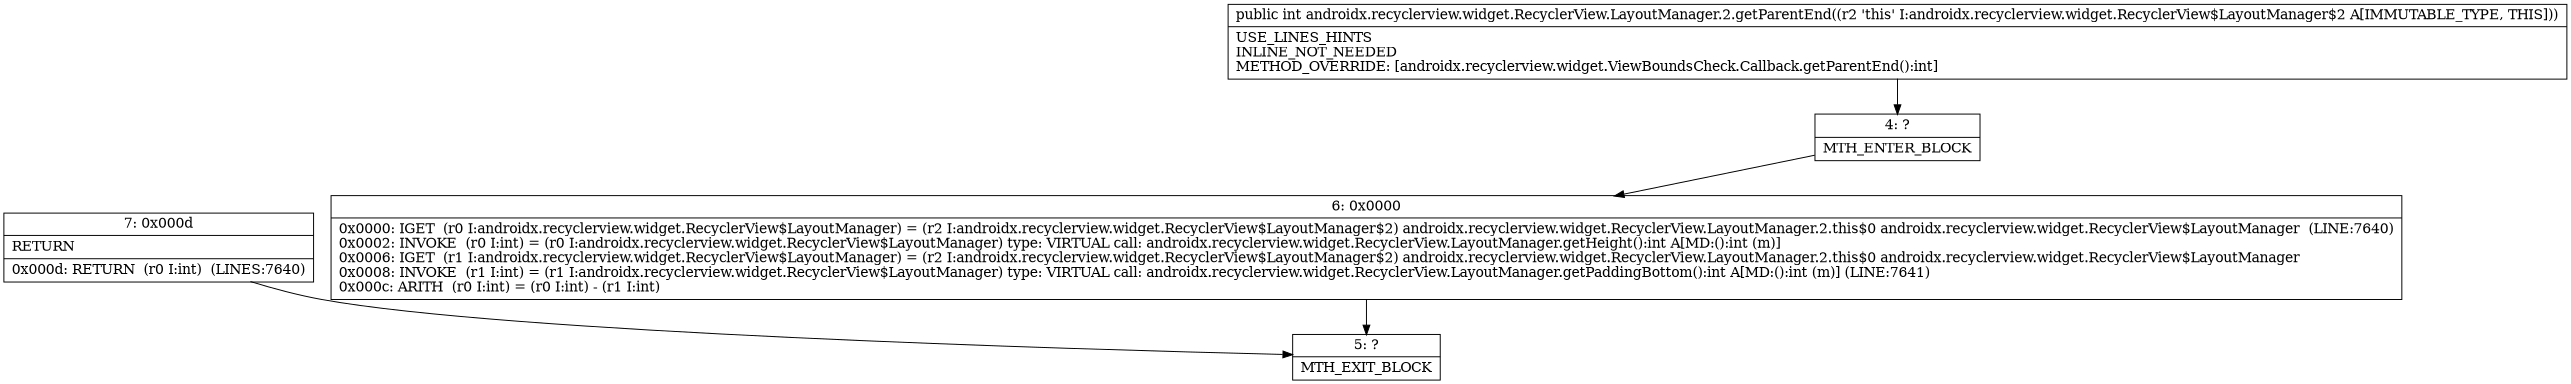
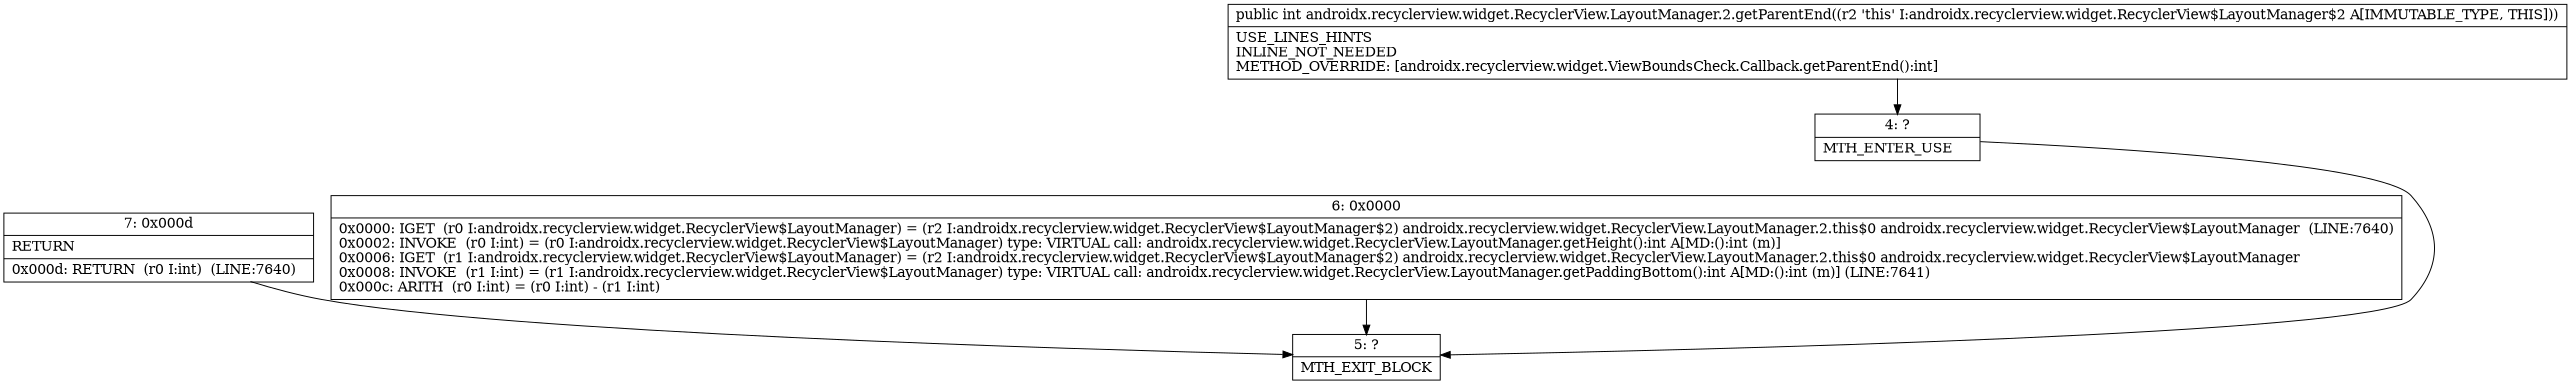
node "4: ?": text "MTH_ENTER_BLOCK" -> "MTH_ENTER_USE"
edge "4: ?" -> "6: 0x0000": now "4: ?" -> "5: ?"
node "7: 0x000d": text "0x000d: RETURN  (r0 I:int)  (LINES:7640)" -> "0x000d: RETURN  (r0 I:int)  (LINE:7640)"
